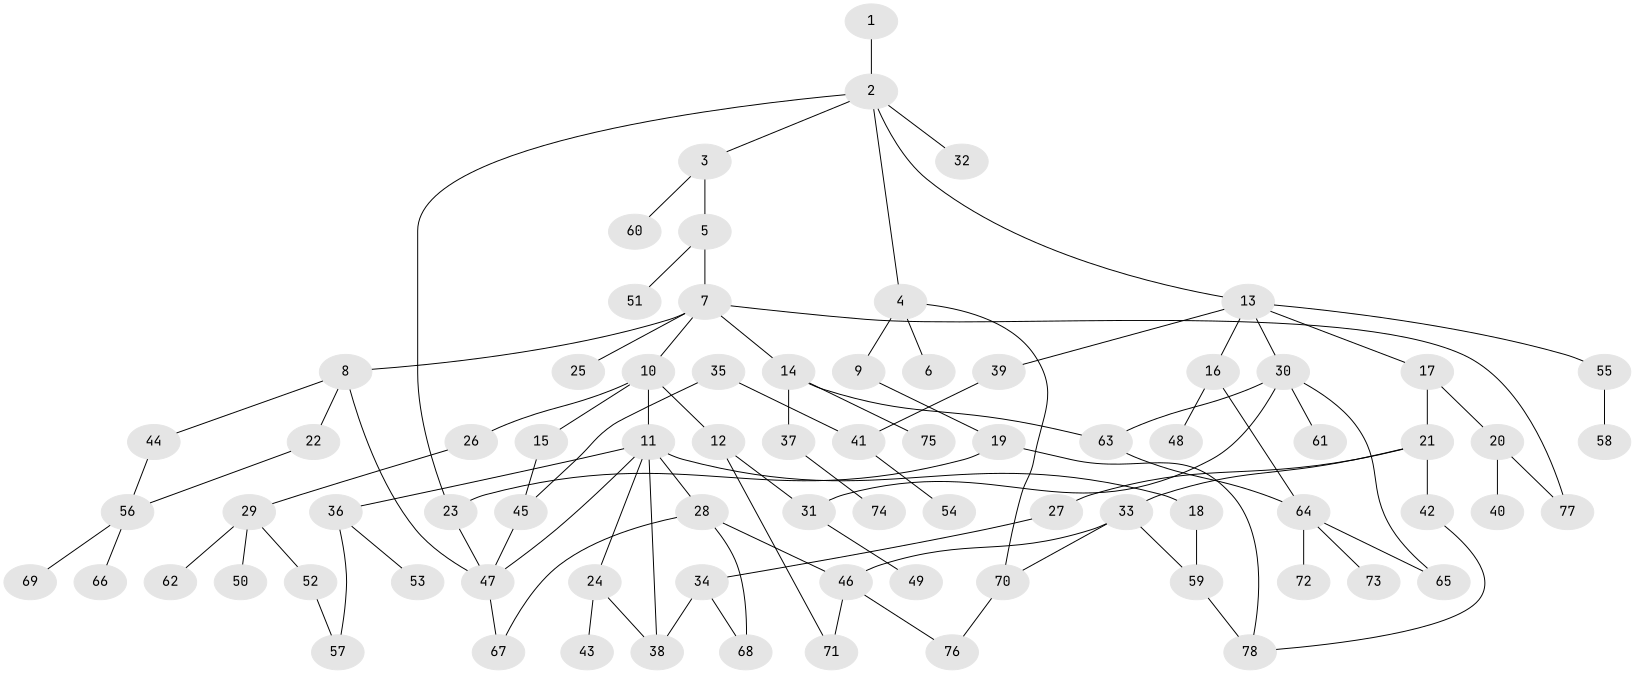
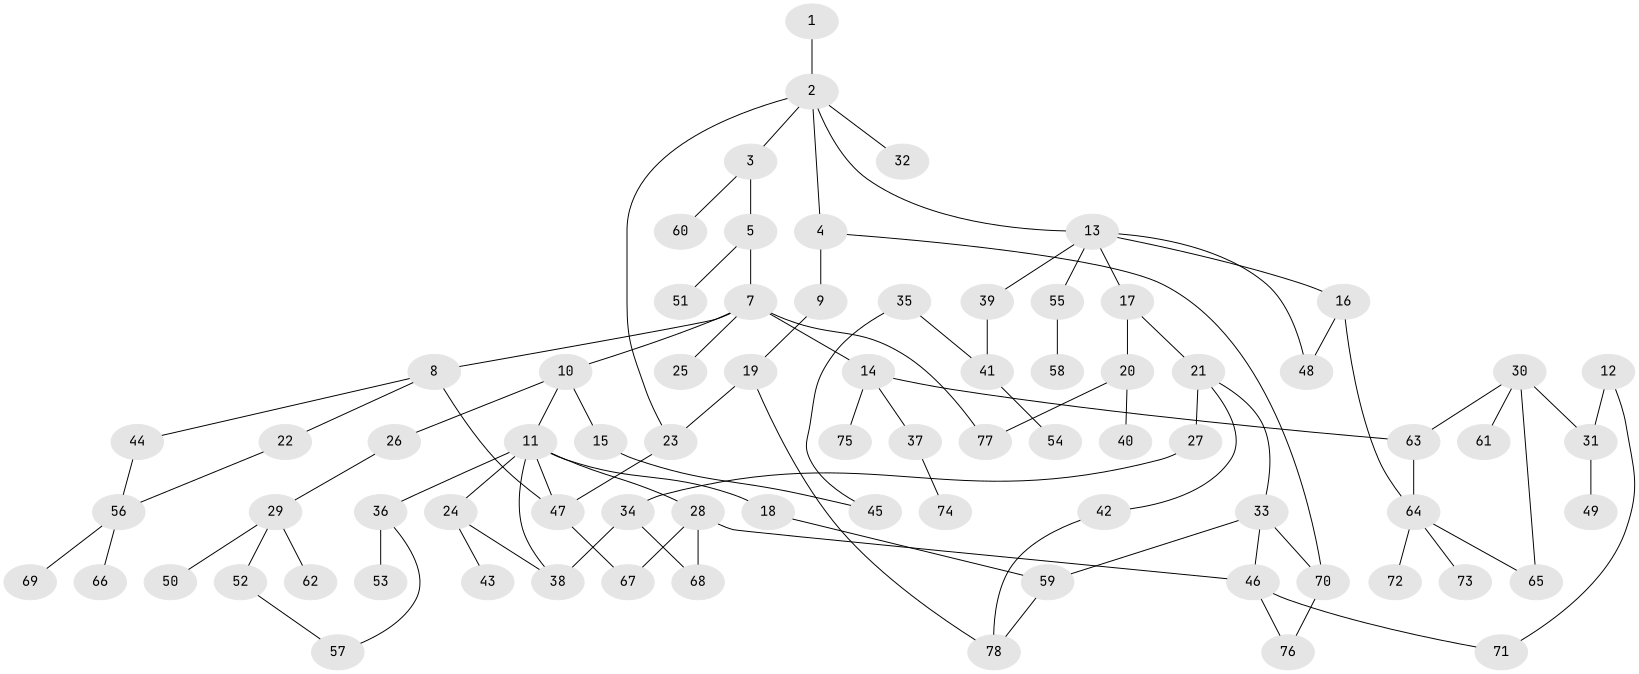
edge "13" -- "30": now "13" -- "48"
node "6": removed
edge "10" -- "12": removed
edge "45" -- "47": removed
